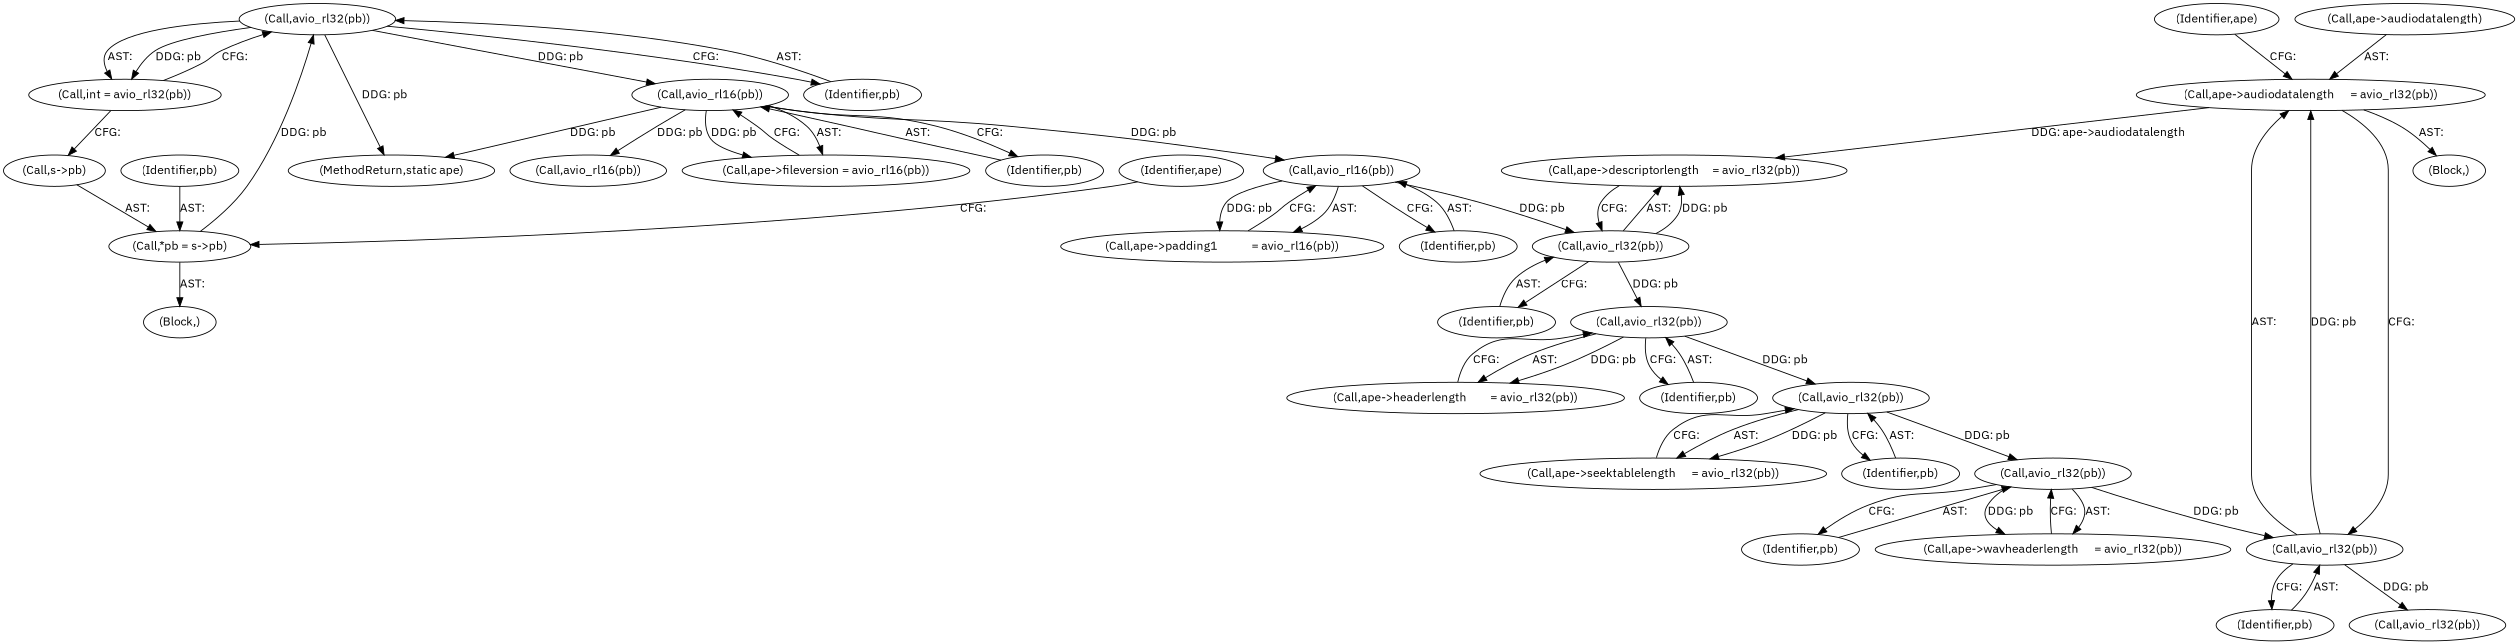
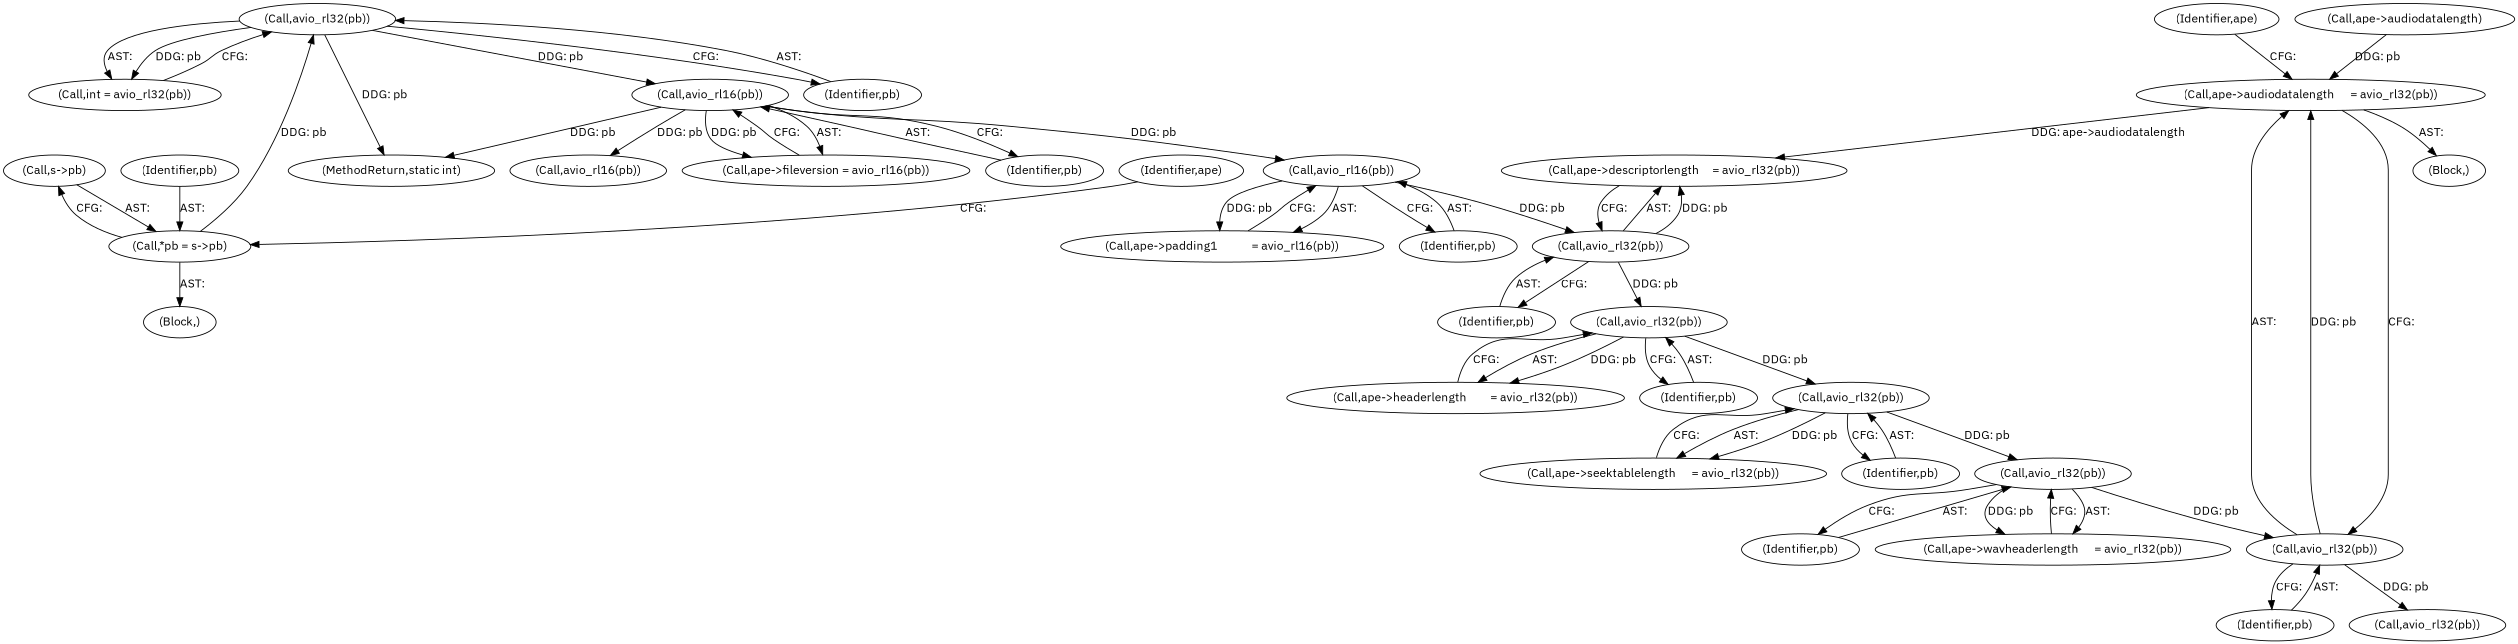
edge "(Call,ape->audiodatalength)" -> "(Call,ape->audiodatalength      = avio_rl32(pb))": label "AST: " -> "DDG: pb"
edge "(Call,int = avio_rl32(pb))" -> "(Call,s->pb)": now "(Call,*pb = s->pb)" -> "(Call,s->pb)"
node "(MethodReturn,static ape)": label "(MethodReturn,static ape)" -> "(MethodReturn,static int)"
